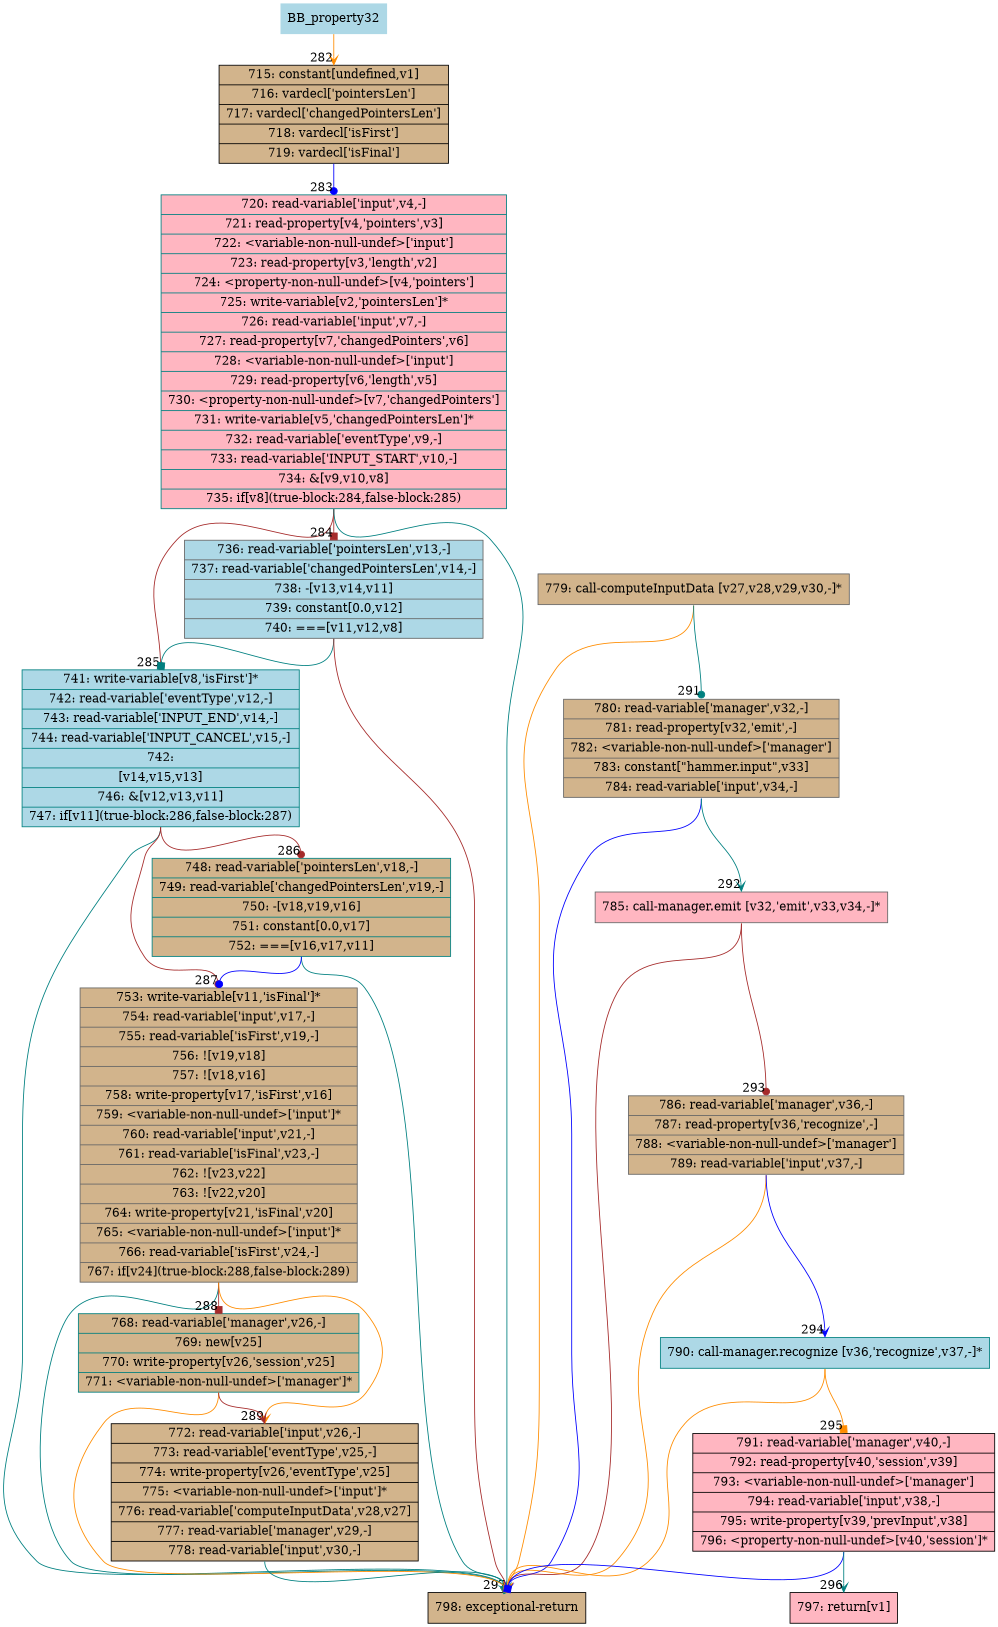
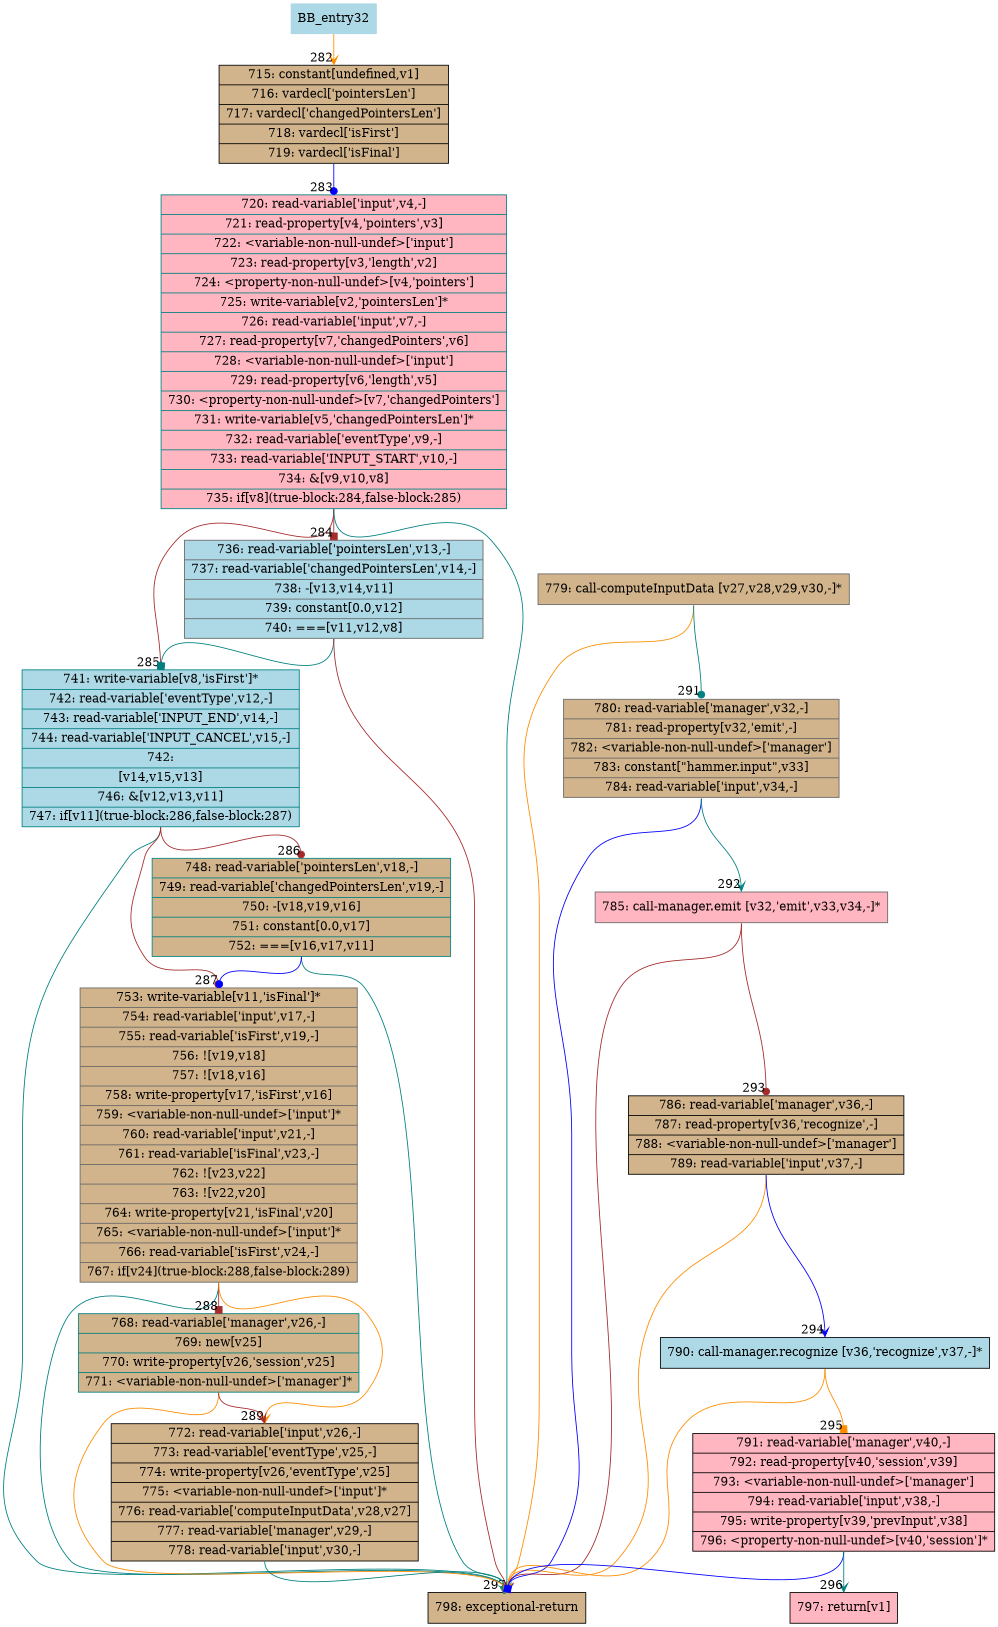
node "BB_property32": label "BB_property32" -> "BB_entry32"
node "786: read-variable['manager',v36,-]": color gray40 -> black
node "790: call-manager.recognize [v36,'recognize',v37,-]*": color teal -> black
